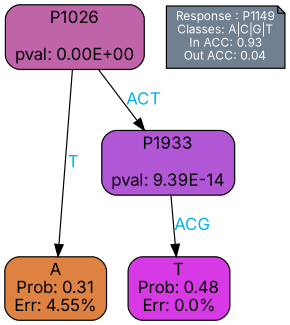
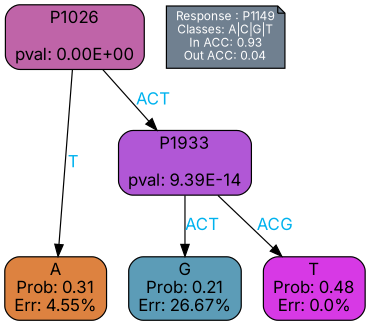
node "G Prob: 0.21 Err: 26.67%": added
